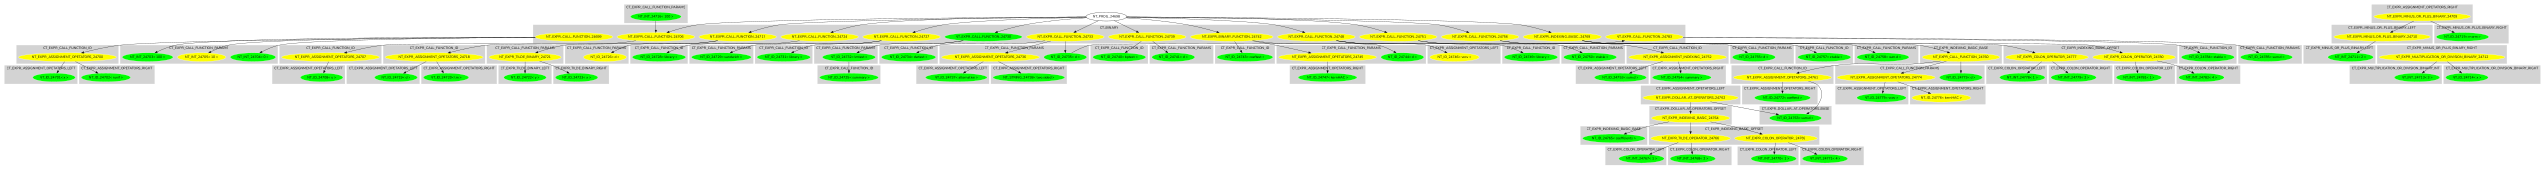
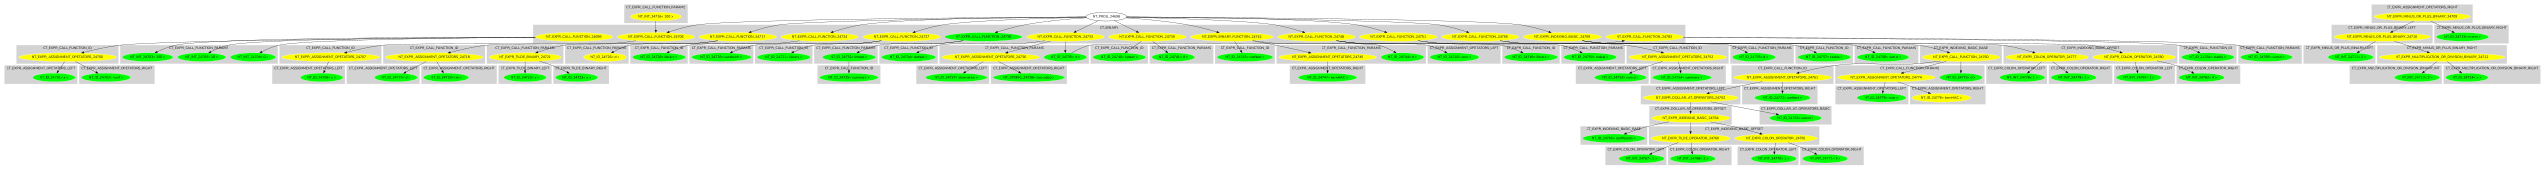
node "NT_INT_24716< 100 >": fillcolor green -> yellow
edge "NT_EXPR_MINUS_OR_PLUS_BINARY_24710" -> "NT_EXPR_MULTIPLICATION_OR_DIVISION_BINARY_24712": added
node "NT_INT_24705< 10 >": fillcolor yellow -> green
node "NT_ID_24746< vcov >": fillcolor yellow -> green
node "NT_EXPR_ASSIGNMENT_INDEXING_24752": label "NT_EXPR_ASSIGNMENT_INDEXING_24752" -> "NT_EXPR_ASSIGNMENT_OPETATORS_24752"
edge "NT_EXPR_ASSIGNMENT_OPETATORS_24761" -> "NT_ID_24763< sum.d >": now "NT_EXPR_ASSIGNMENT_OPETATORS_24761" -> "NT_EXPR_DOLLAR_AT_OPERATORS_24762"
cluster "CT_EXPR_DOLLAR_AT_OPERATORS_BASE": label "CT_EXPR_DOLLAR_AT_OPERATORS_BASE" -> "CT_EXPR_DOLLAR_AT_OPERATORS_BASIC"
